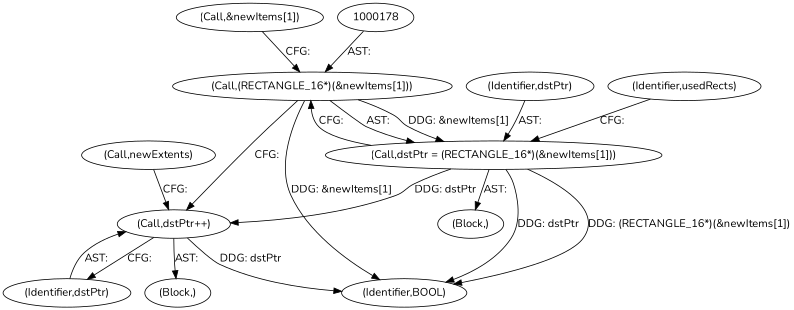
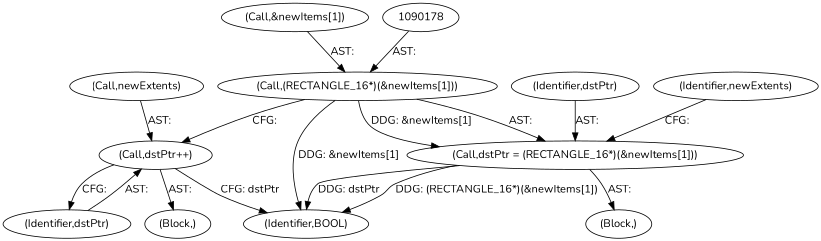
node "1000178": label "1000178" -> "1090178"
edge "(Call,&newItems[1])" -> "(Call,(RECTANGLE_16*)(&newItems[1]))": label "CFG: " -> "AST: "
node "(Identifier,usedRects)": label "(Identifier,usedRects)" -> "(Identifier,newExtents)"
edge "(Call,dstPtr = (RECTANGLE_16*)(&newItems[1]))" -> "(Call,(RECTANGLE_16*)(&newItems[1]))": removed, label "CFG:"
edge "(Call,newExtents)" -> "(Call,dstPtr++)": label "CFG: " -> "AST: "
edge "(Call,dstPtr = (RECTANGLE_16*)(&newItems[1]))" -> "(Call,dstPtr++)": removed, label "DDG: dstPtr"
edge "(Call,dstPtr++)" -> "(Identifier,BOOL)": label "DDG: dstPtr" -> "CFG: dstPtr"
